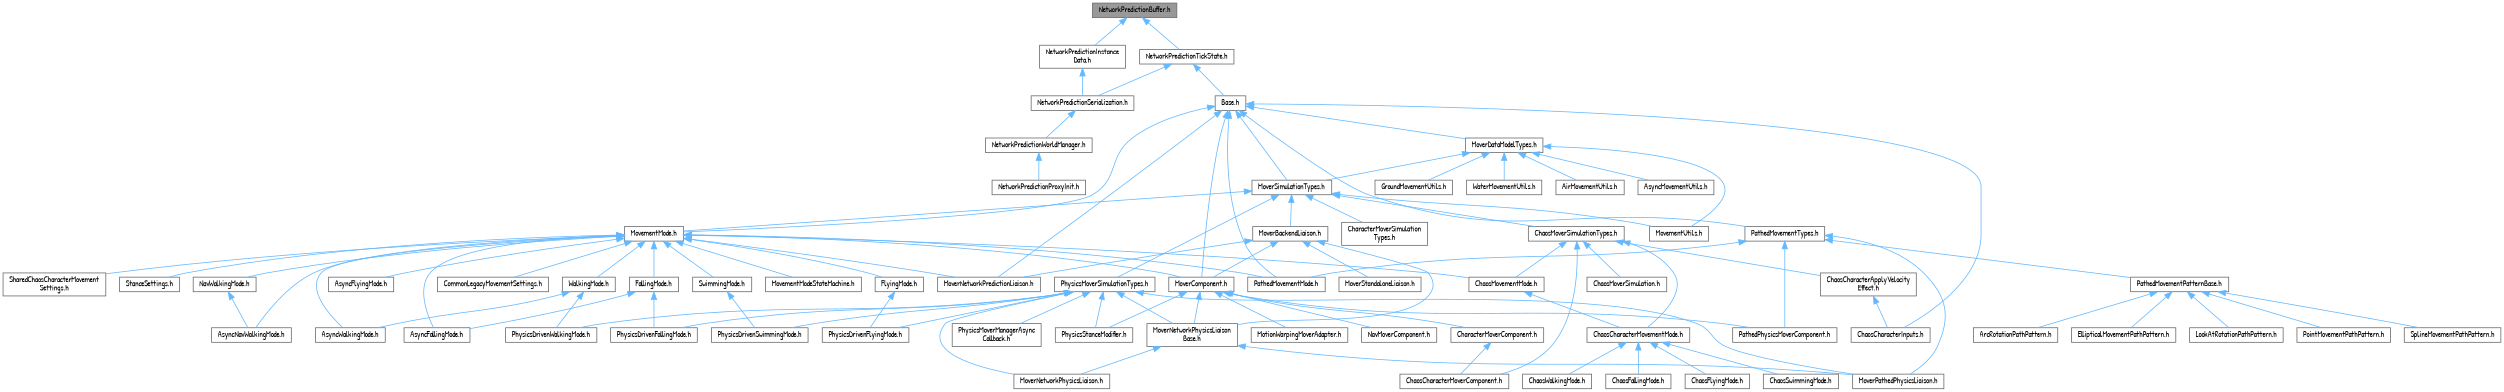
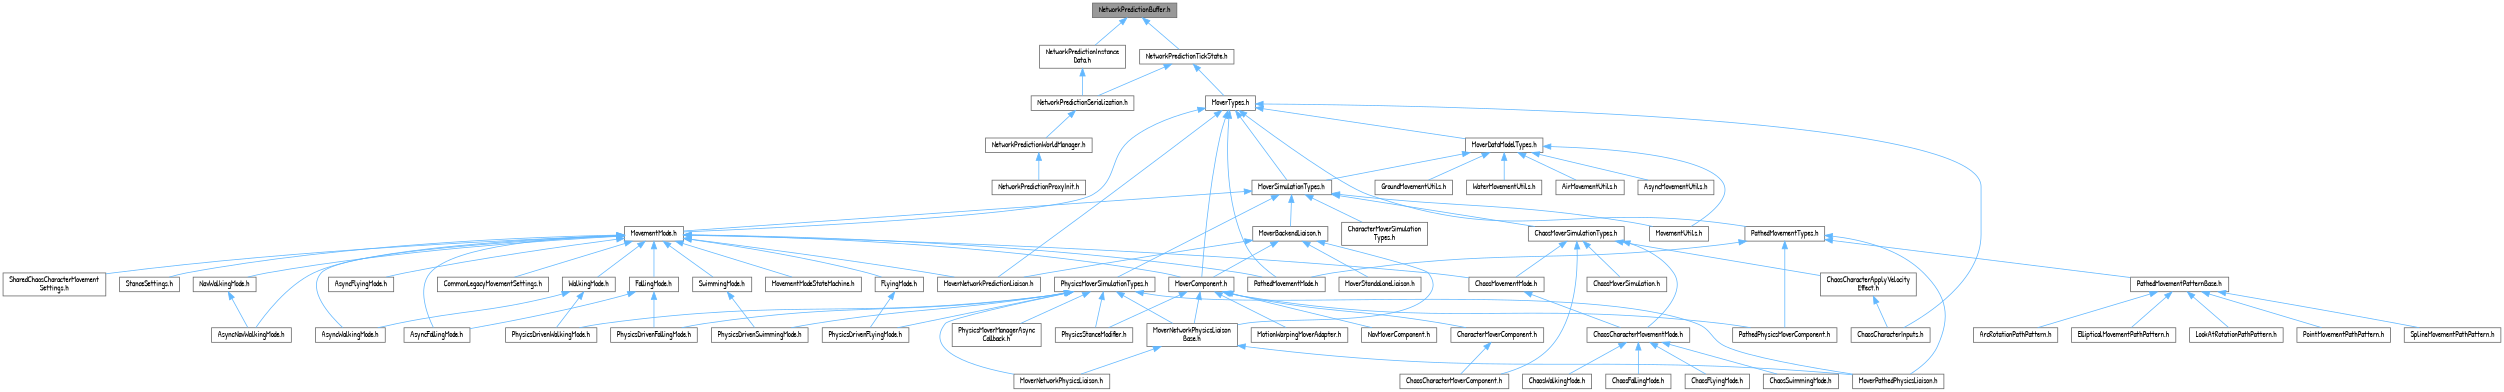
node "Base.h": label "Base.h" -> "MoverTypes.h"
